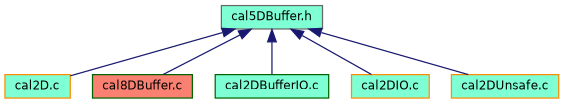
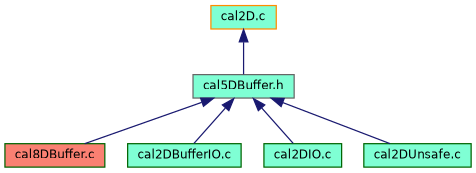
edge "cal2D.c" -> "cal5DBuffer.h": reversed
node "cal2DIO.c": color darkorange -> darkgreen
node "cal2DUnsafe.c": color darkorange -> darkgreen
